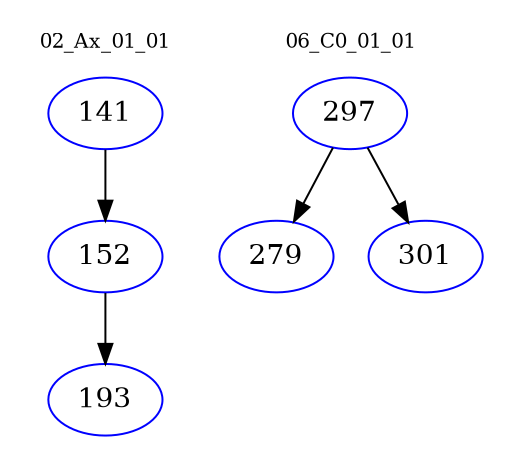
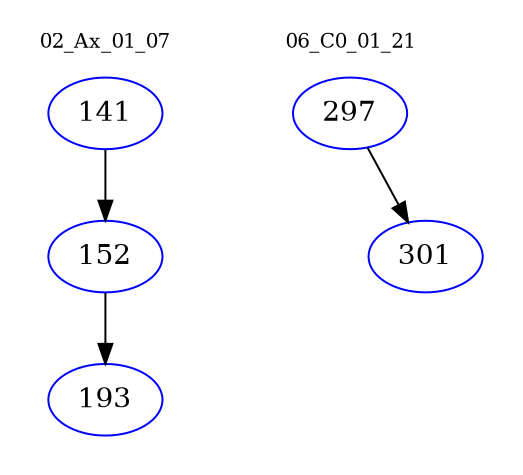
cluster "02_Ax_01_01": label "02_Ax_01_01" -> "02_Ax_01_07"
cluster "06_C0_01_01": label "06_C0_01_01" -> "06_C0_01_21"
node "279": removed
